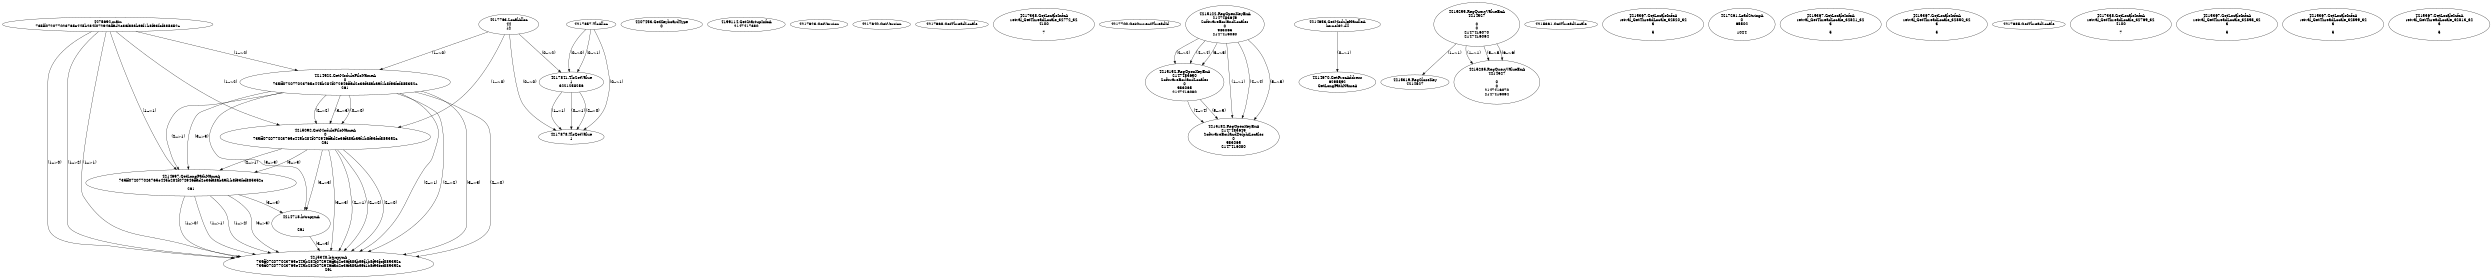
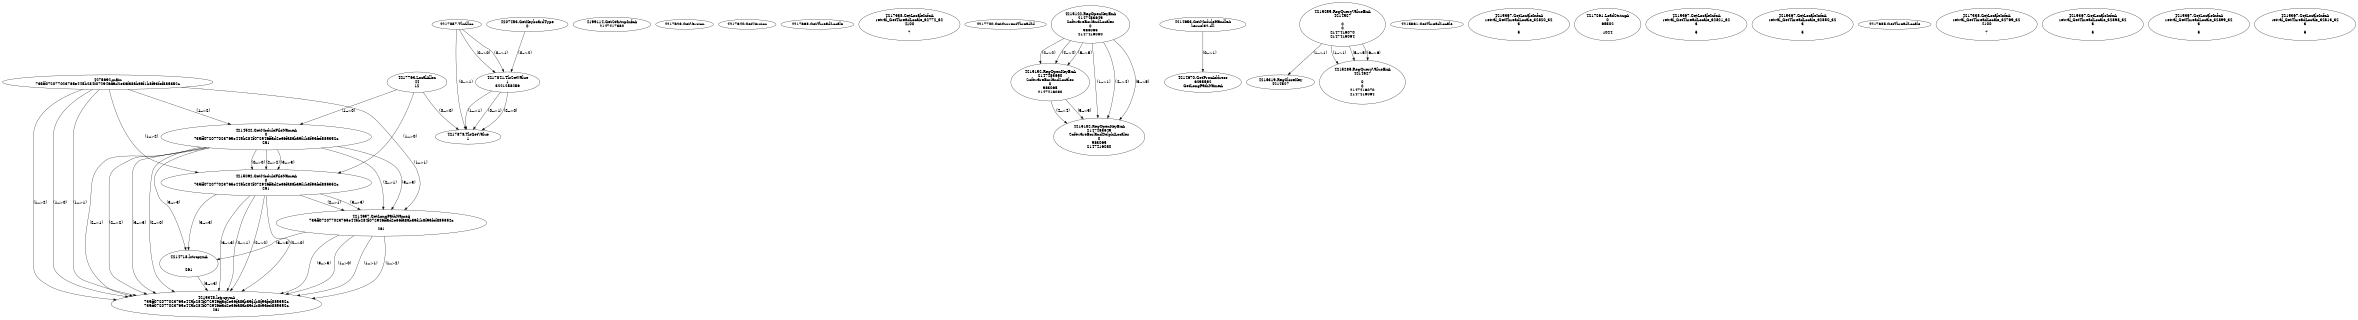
edge "4217763.LocalAlloc 44 12" -> "4217841.TlsSetValue 1 3221258256": now "4207453.GetKeyboardType 0" -> "4217841.TlsSetValue 1 3221258256"
